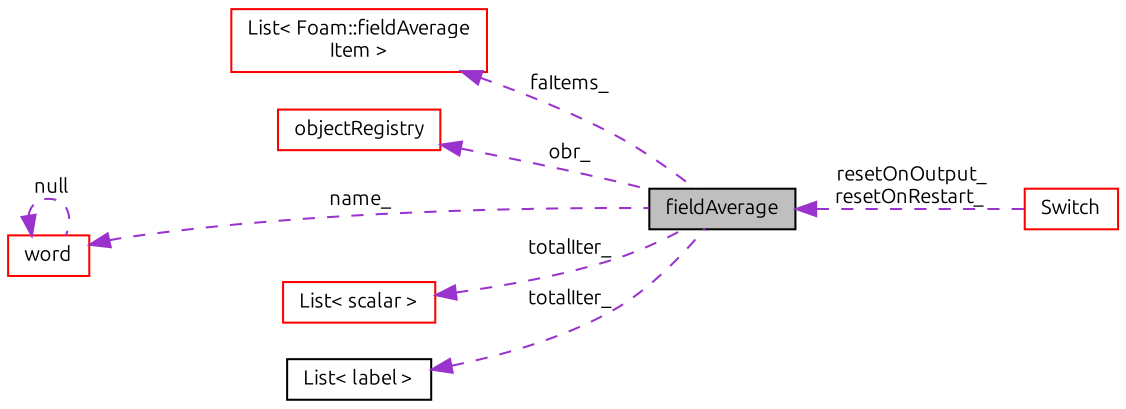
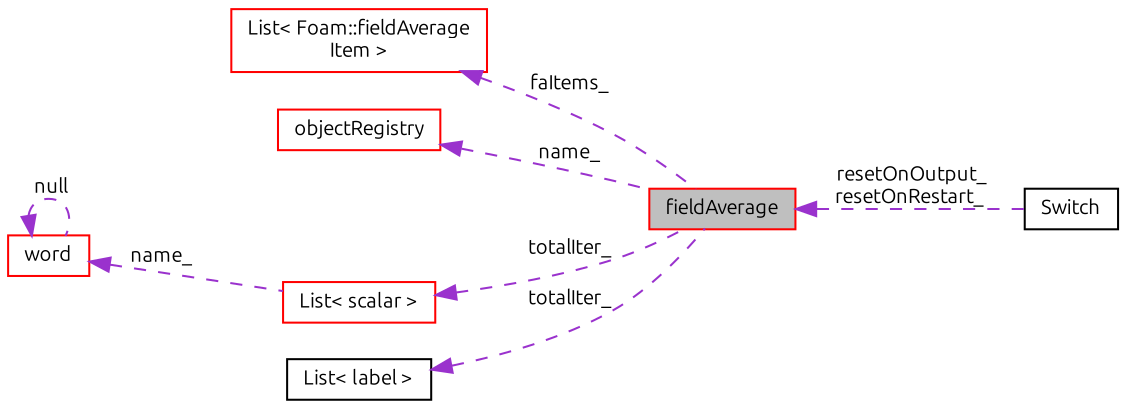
edge "fieldAverage" -> "objectRegistry": label " obr_" -> " name_"
node "fieldAverage": color black -> red
node "Switch": color red -> black
edge "fieldAverage" -> "word": now "List< scalar >" -> "word"
